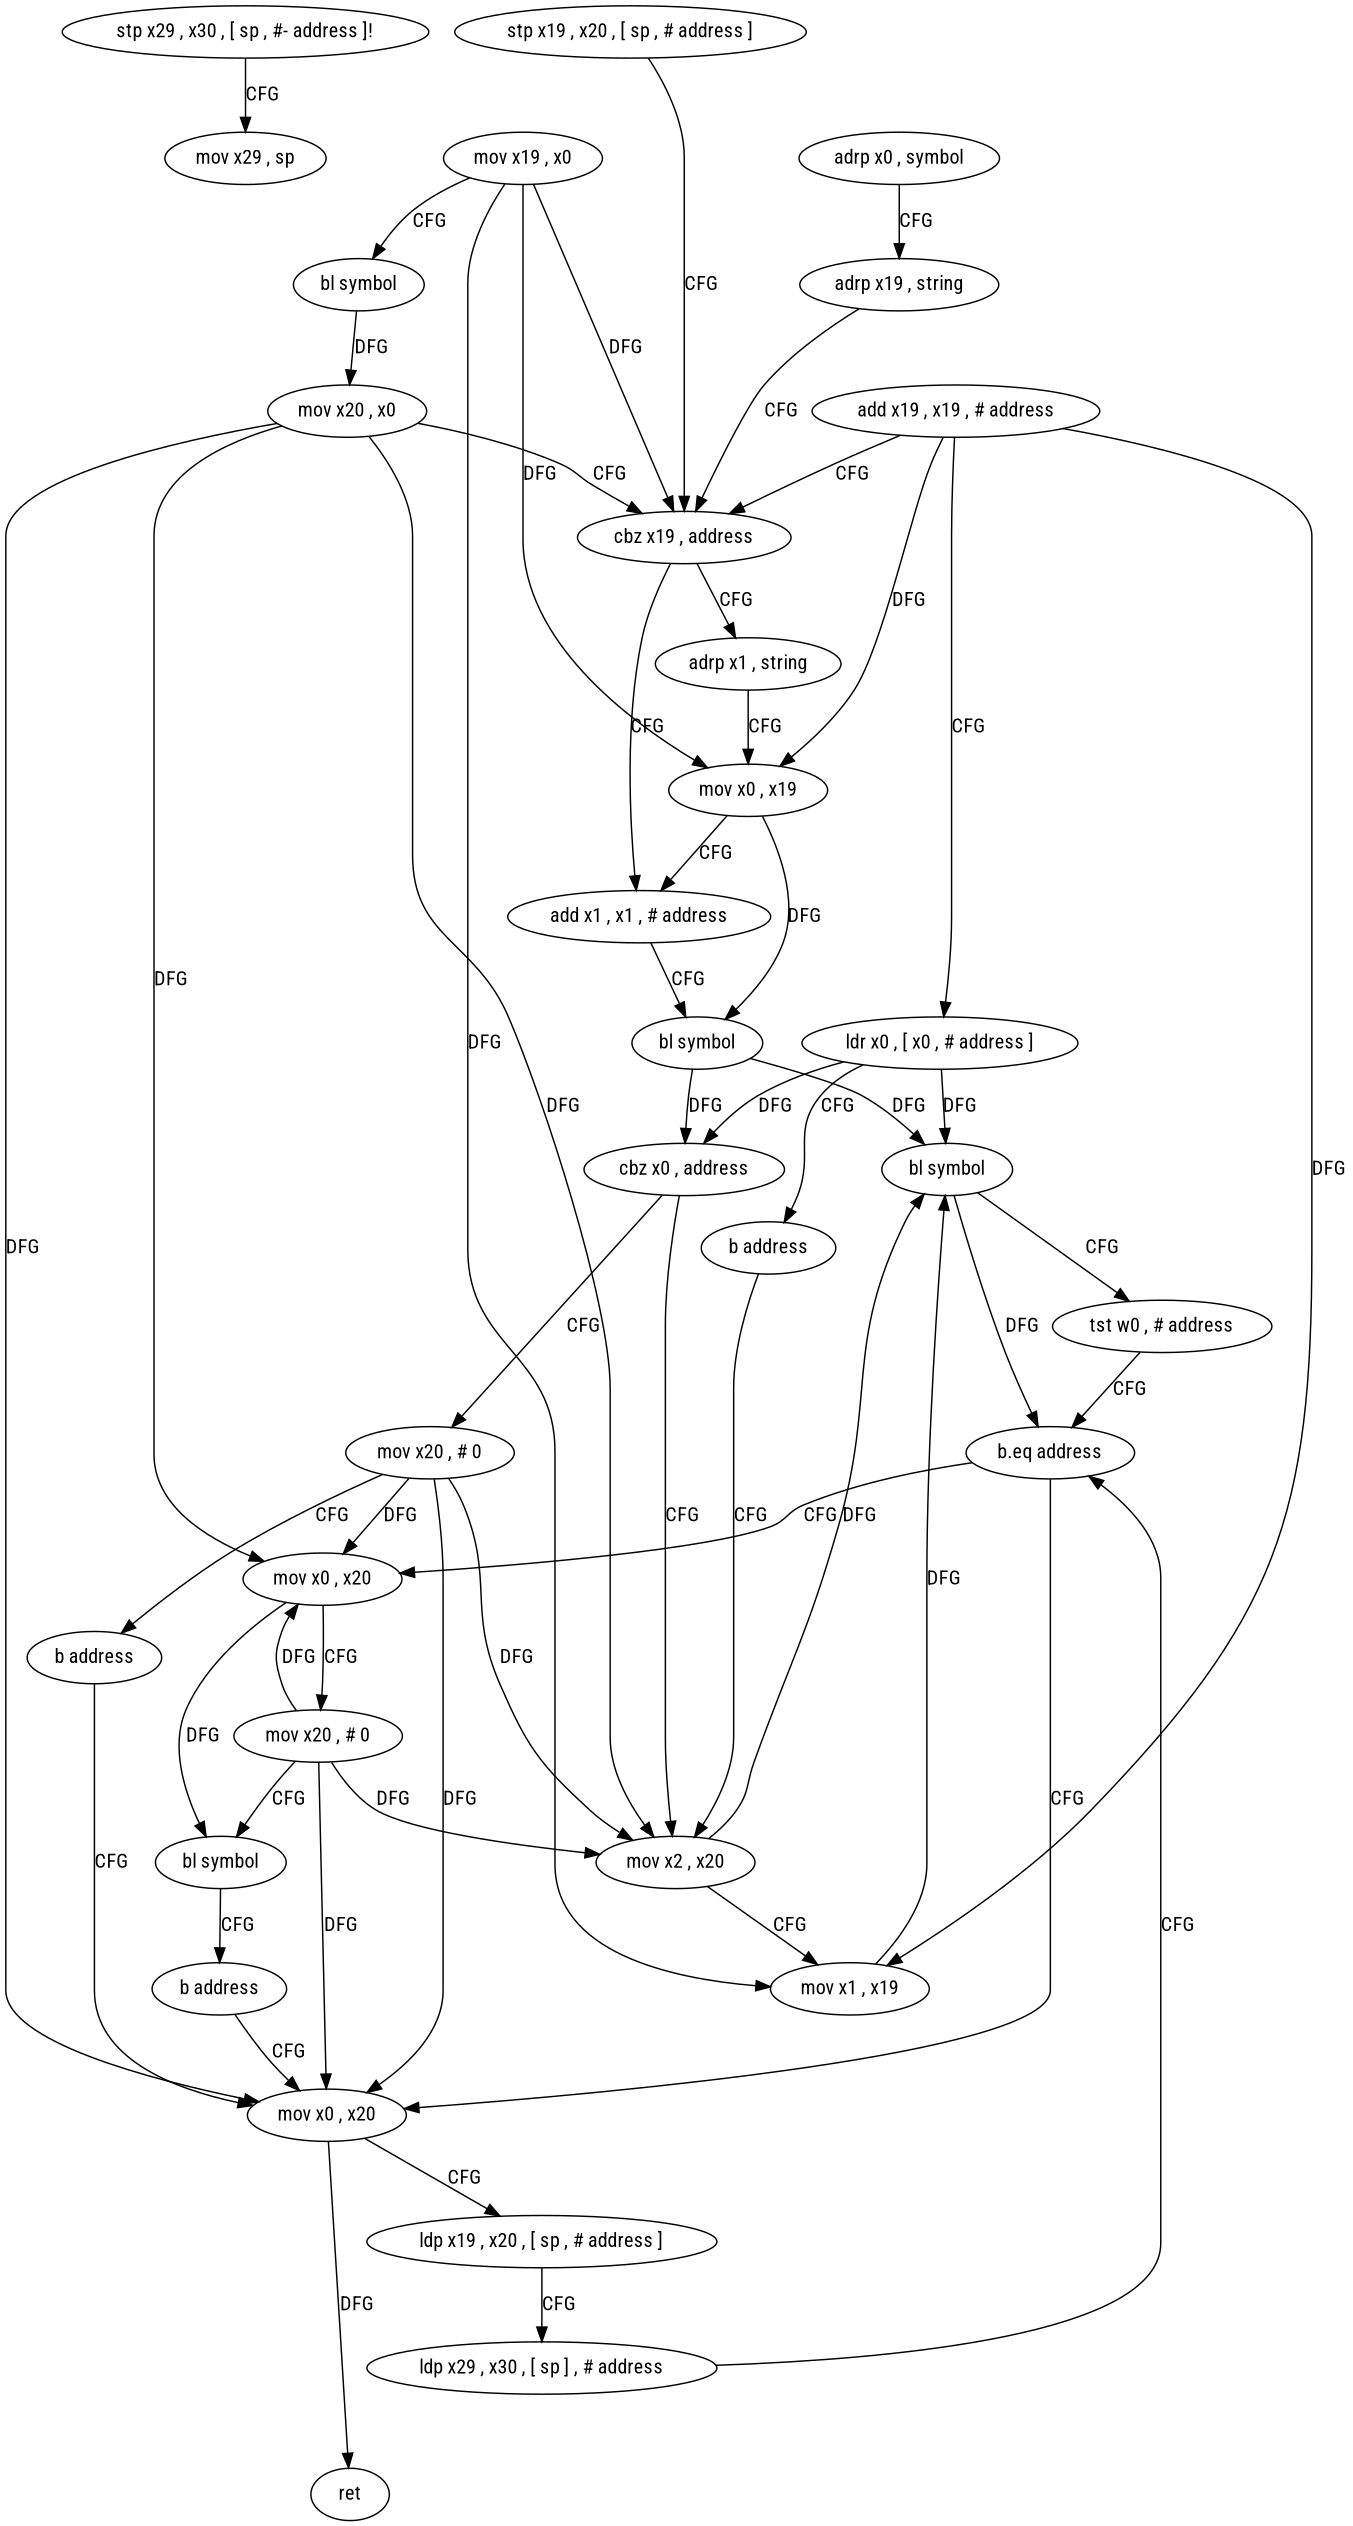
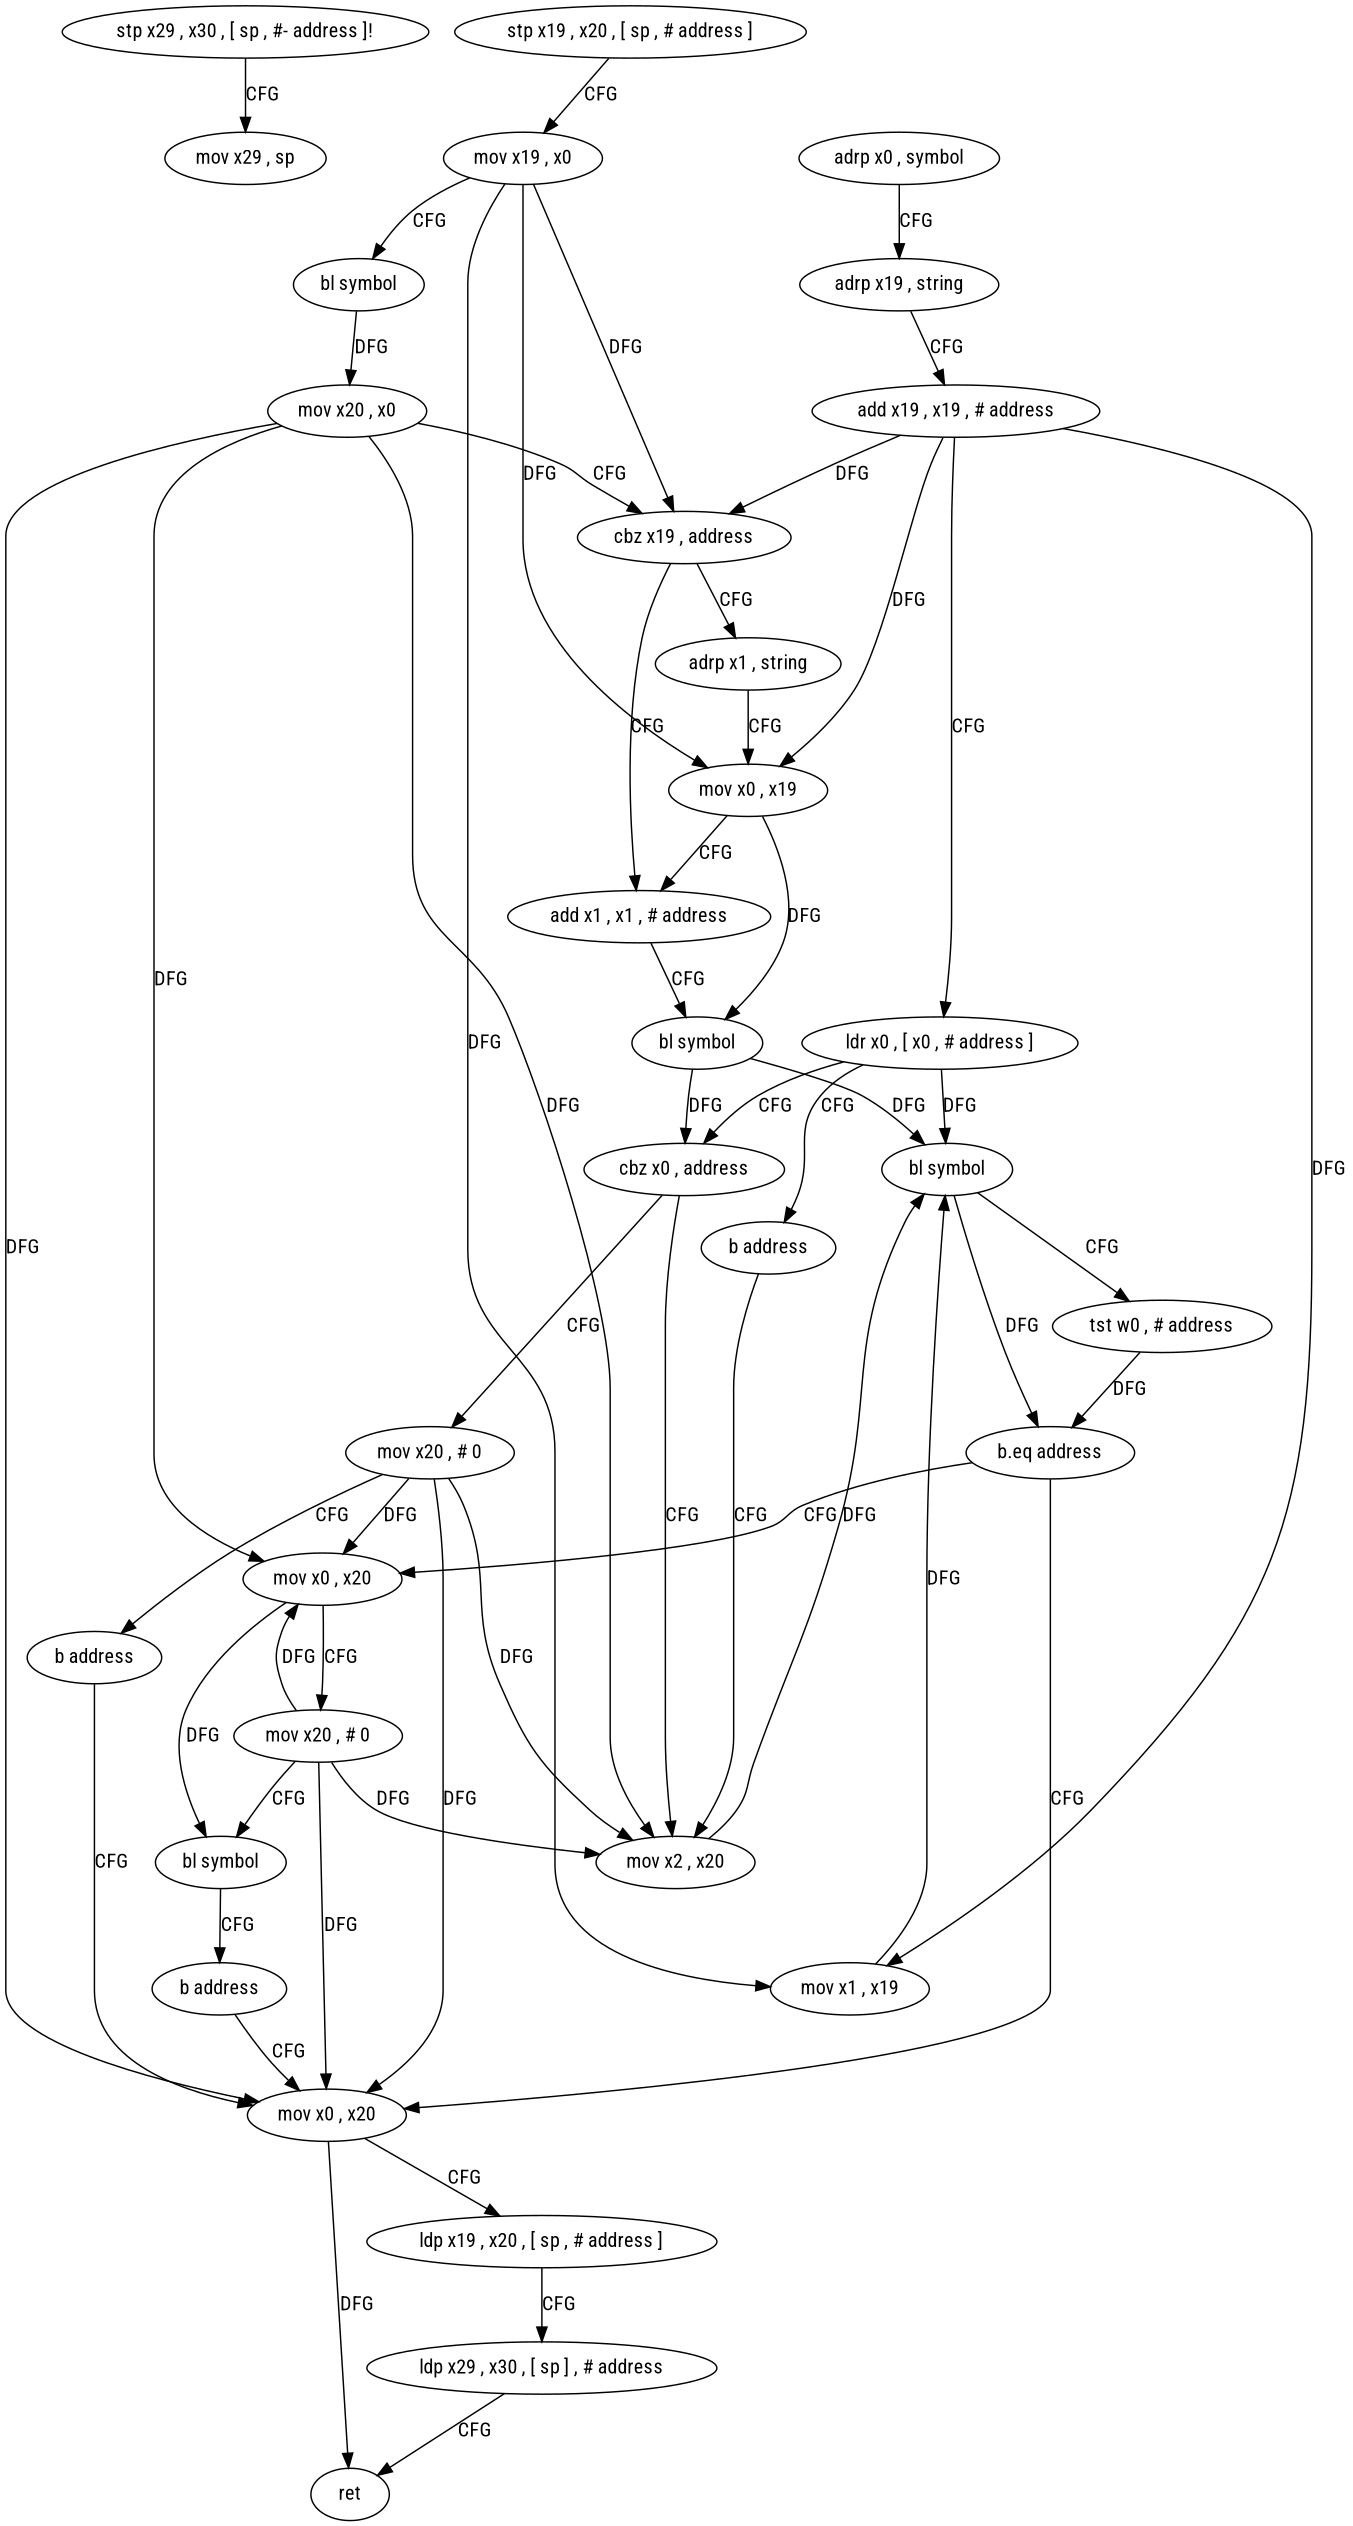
edge "stp x19 , x20 , [ sp , # address ]" -> "cbz x19 , address": now "stp x19 , x20 , [ sp , # address ]" -> "mov x19 , x0"
edge "adrp x19 , string" -> "cbz x19 , address": now "adrp x19 , string" -> "add x19 , x19 , # address"
edge "add x19 , x19 , # address" -> "cbz x19 , address": label "CFG" -> "DFG"
edge "ldr x0 , [ x0 , # address ]" -> "cbz x0 , address": label "DFG" -> "CFG"
edge "tst w0 , # address" -> "b.eq address": label "CFG" -> "DFG"
edge "mov x2 , x20" -> "mov x1 , x19": removed, label "CFG"
edge "ldp x29 , x30 , [ sp ] , # address" -> "b.eq address": now "ldp x29 , x30 , [ sp ] , # address" -> "ret"
